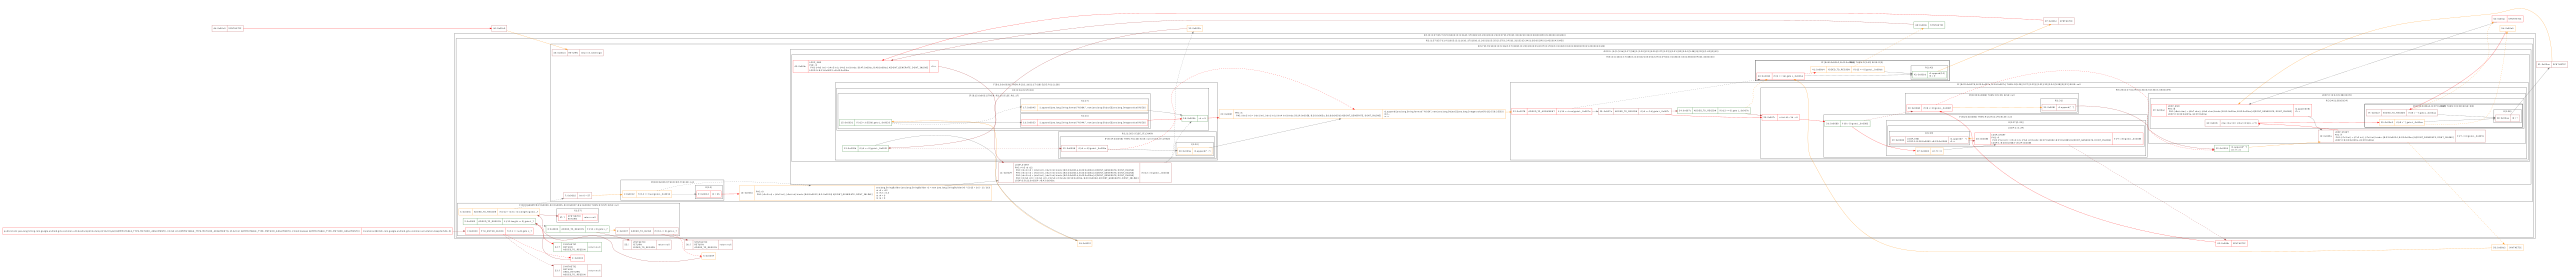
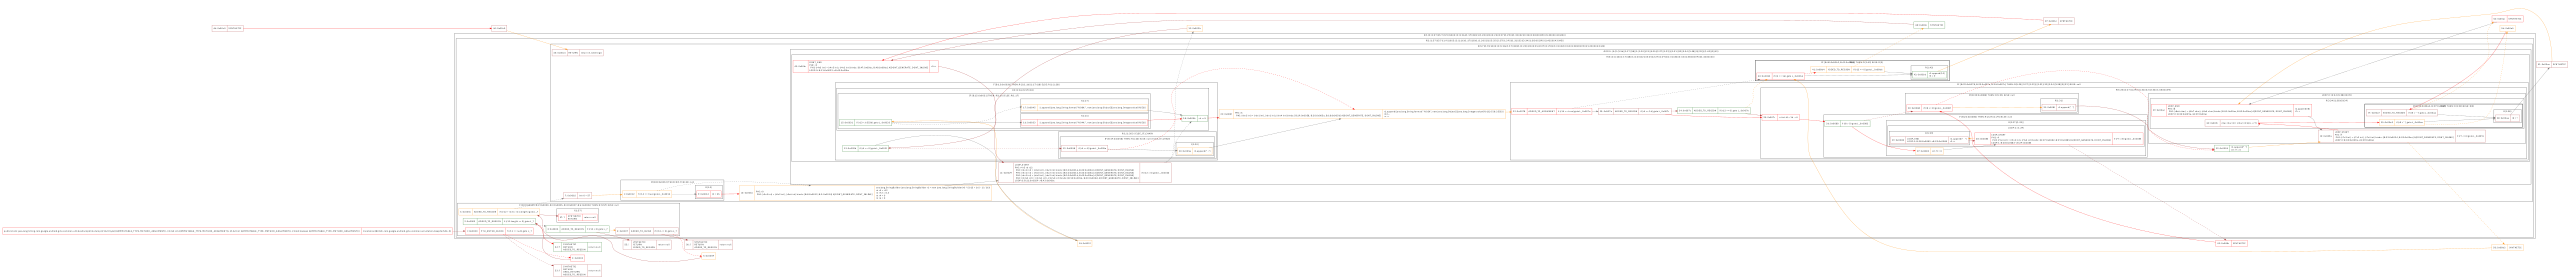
node "43: 0x00bc": text "LOOP_END" -> "DONT_END"
